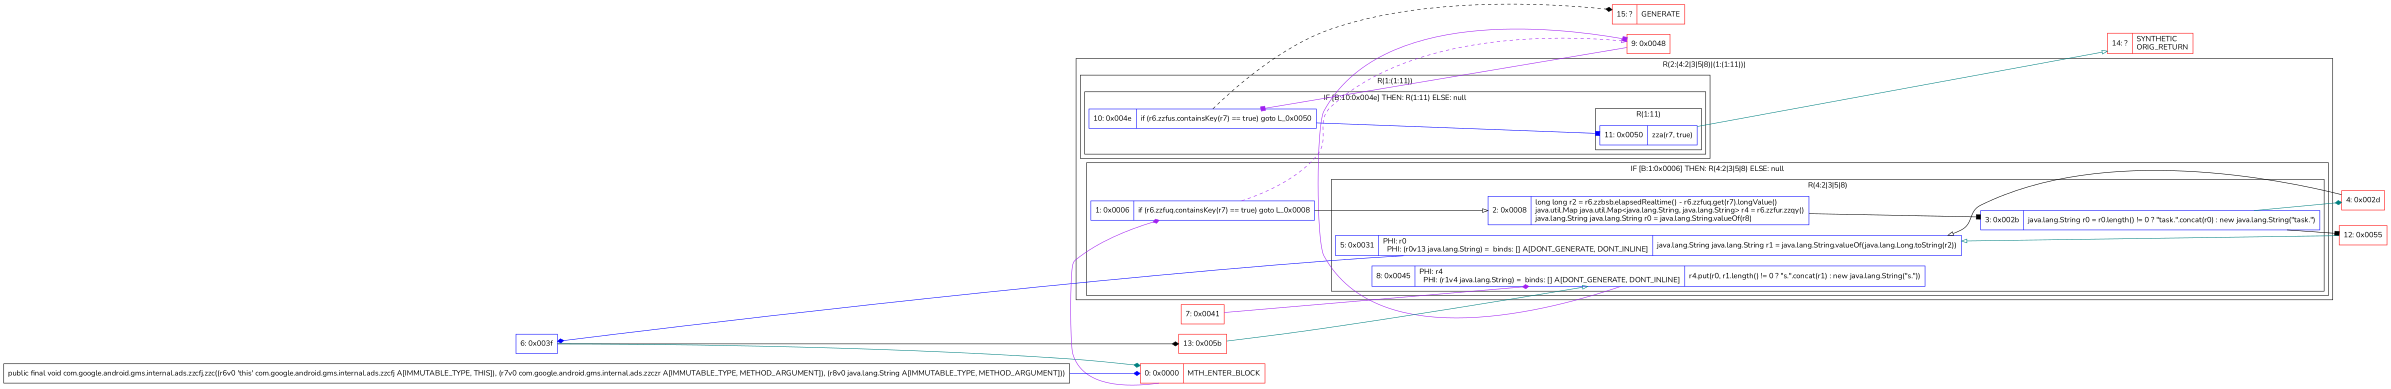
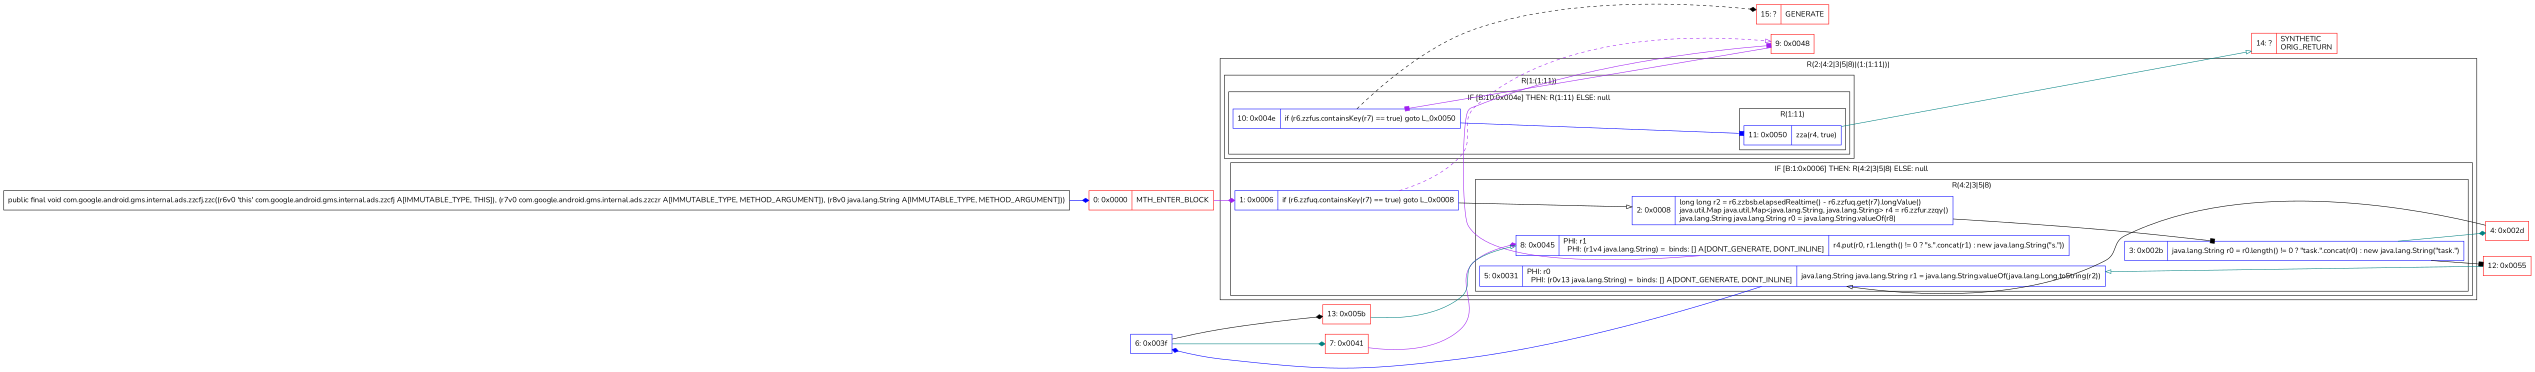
node "11: 0x0050": text "zza(r7, true)" -> "zza(r4, true)"
node "8: 0x0045": text "PHI: r4" -> "PHI: r1"
edge "6: 0x003f" -> "0: 0x0000": now "6: 0x003f" -> "7: 0x0041"
